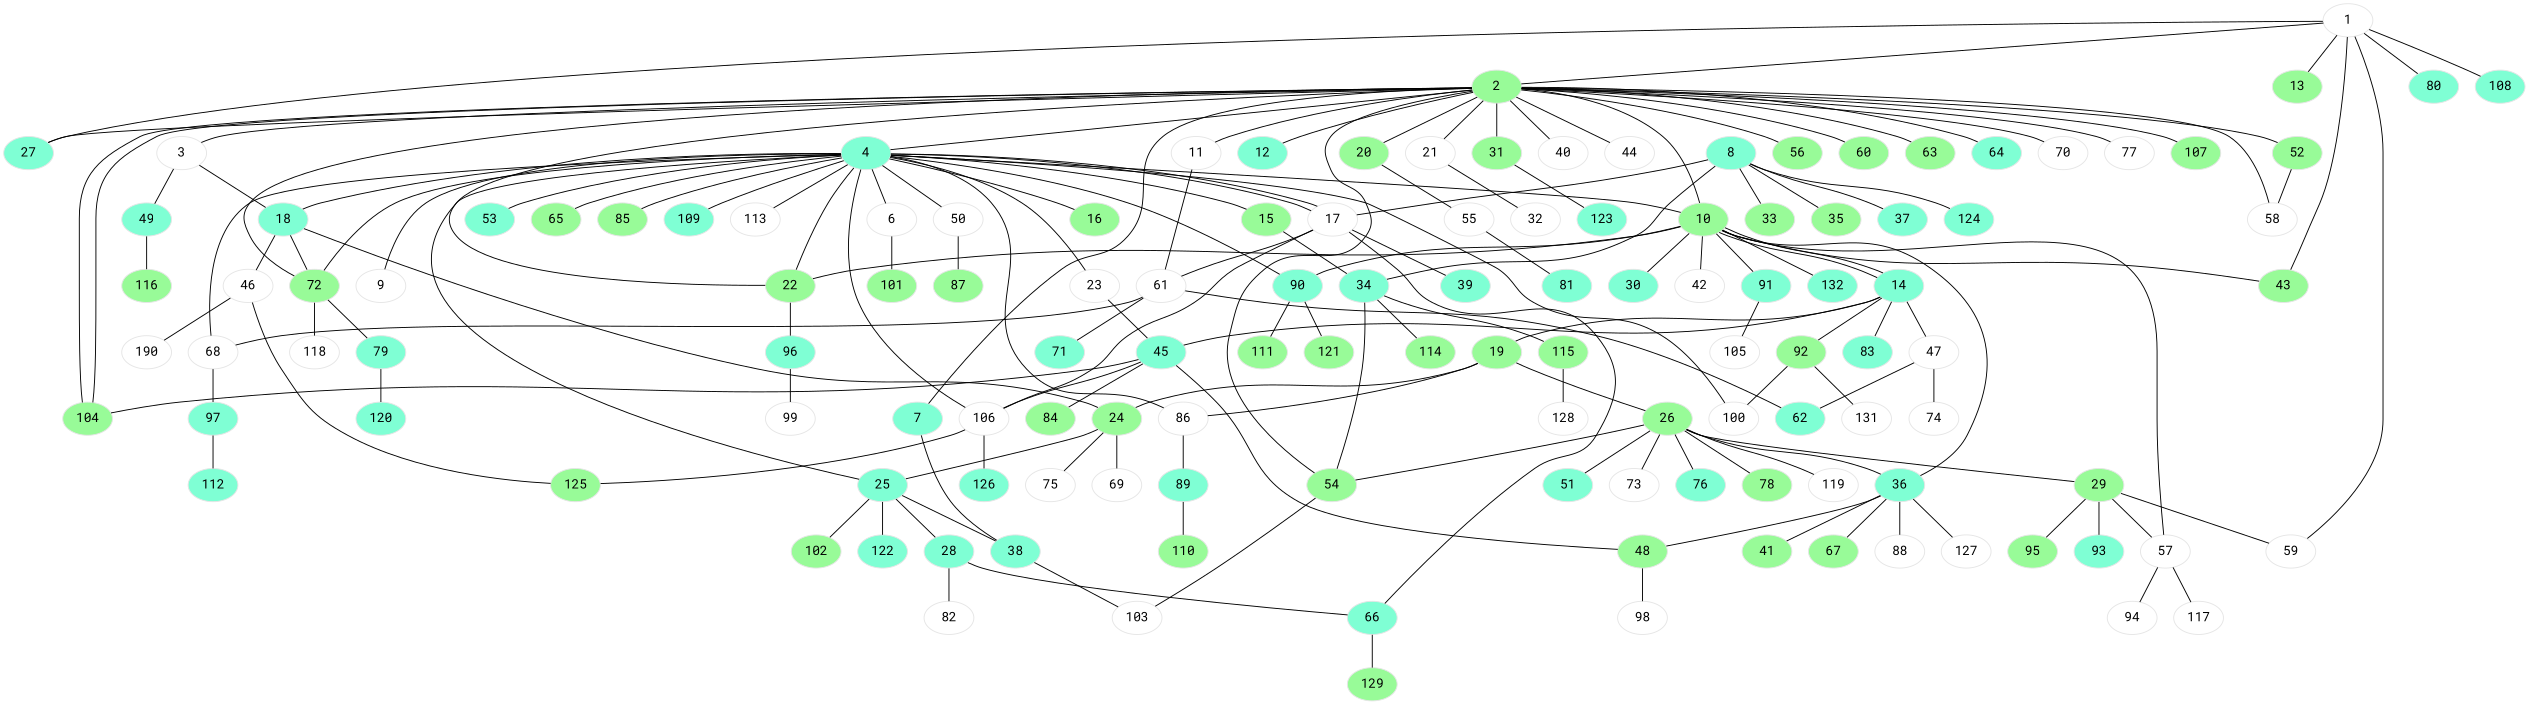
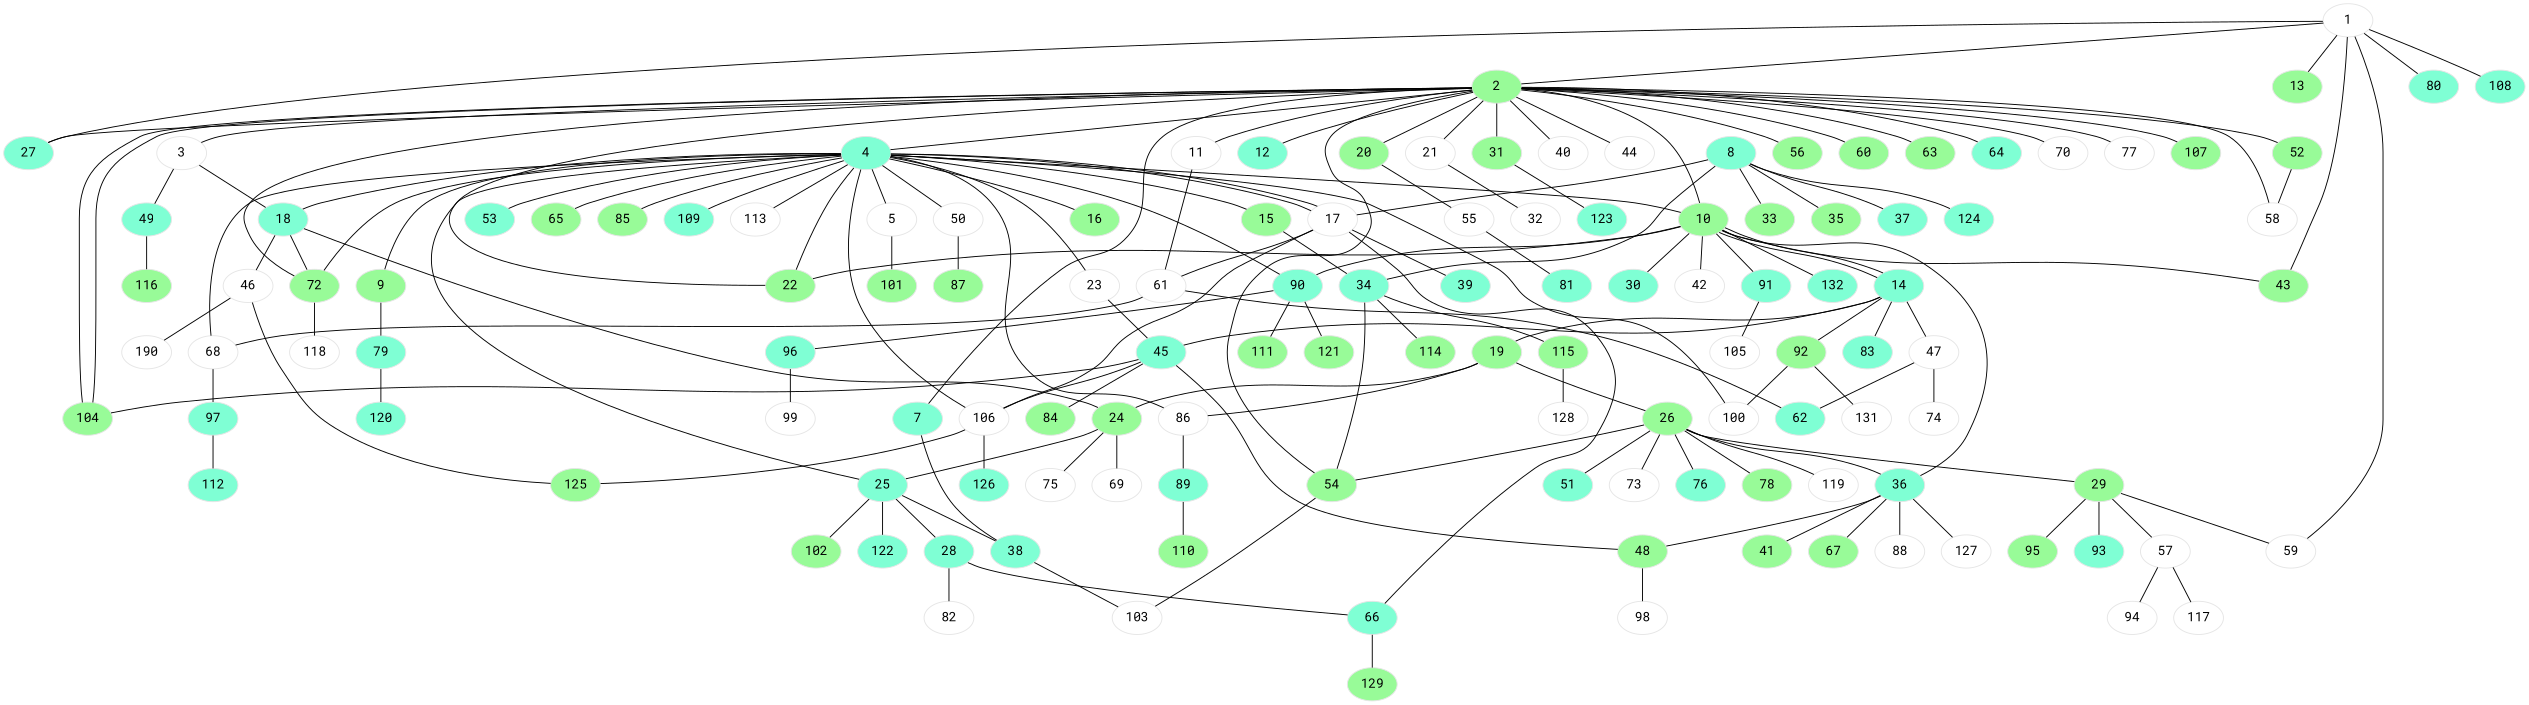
node "6": label "6" -> "5"
edge "10" -- "57": removed
node "9": fillcolor white -> palegreen
edge "72" -- "79": now "9" -- "79"
edge "22" -- "96": now "90" -- "96"
node "71": removed
